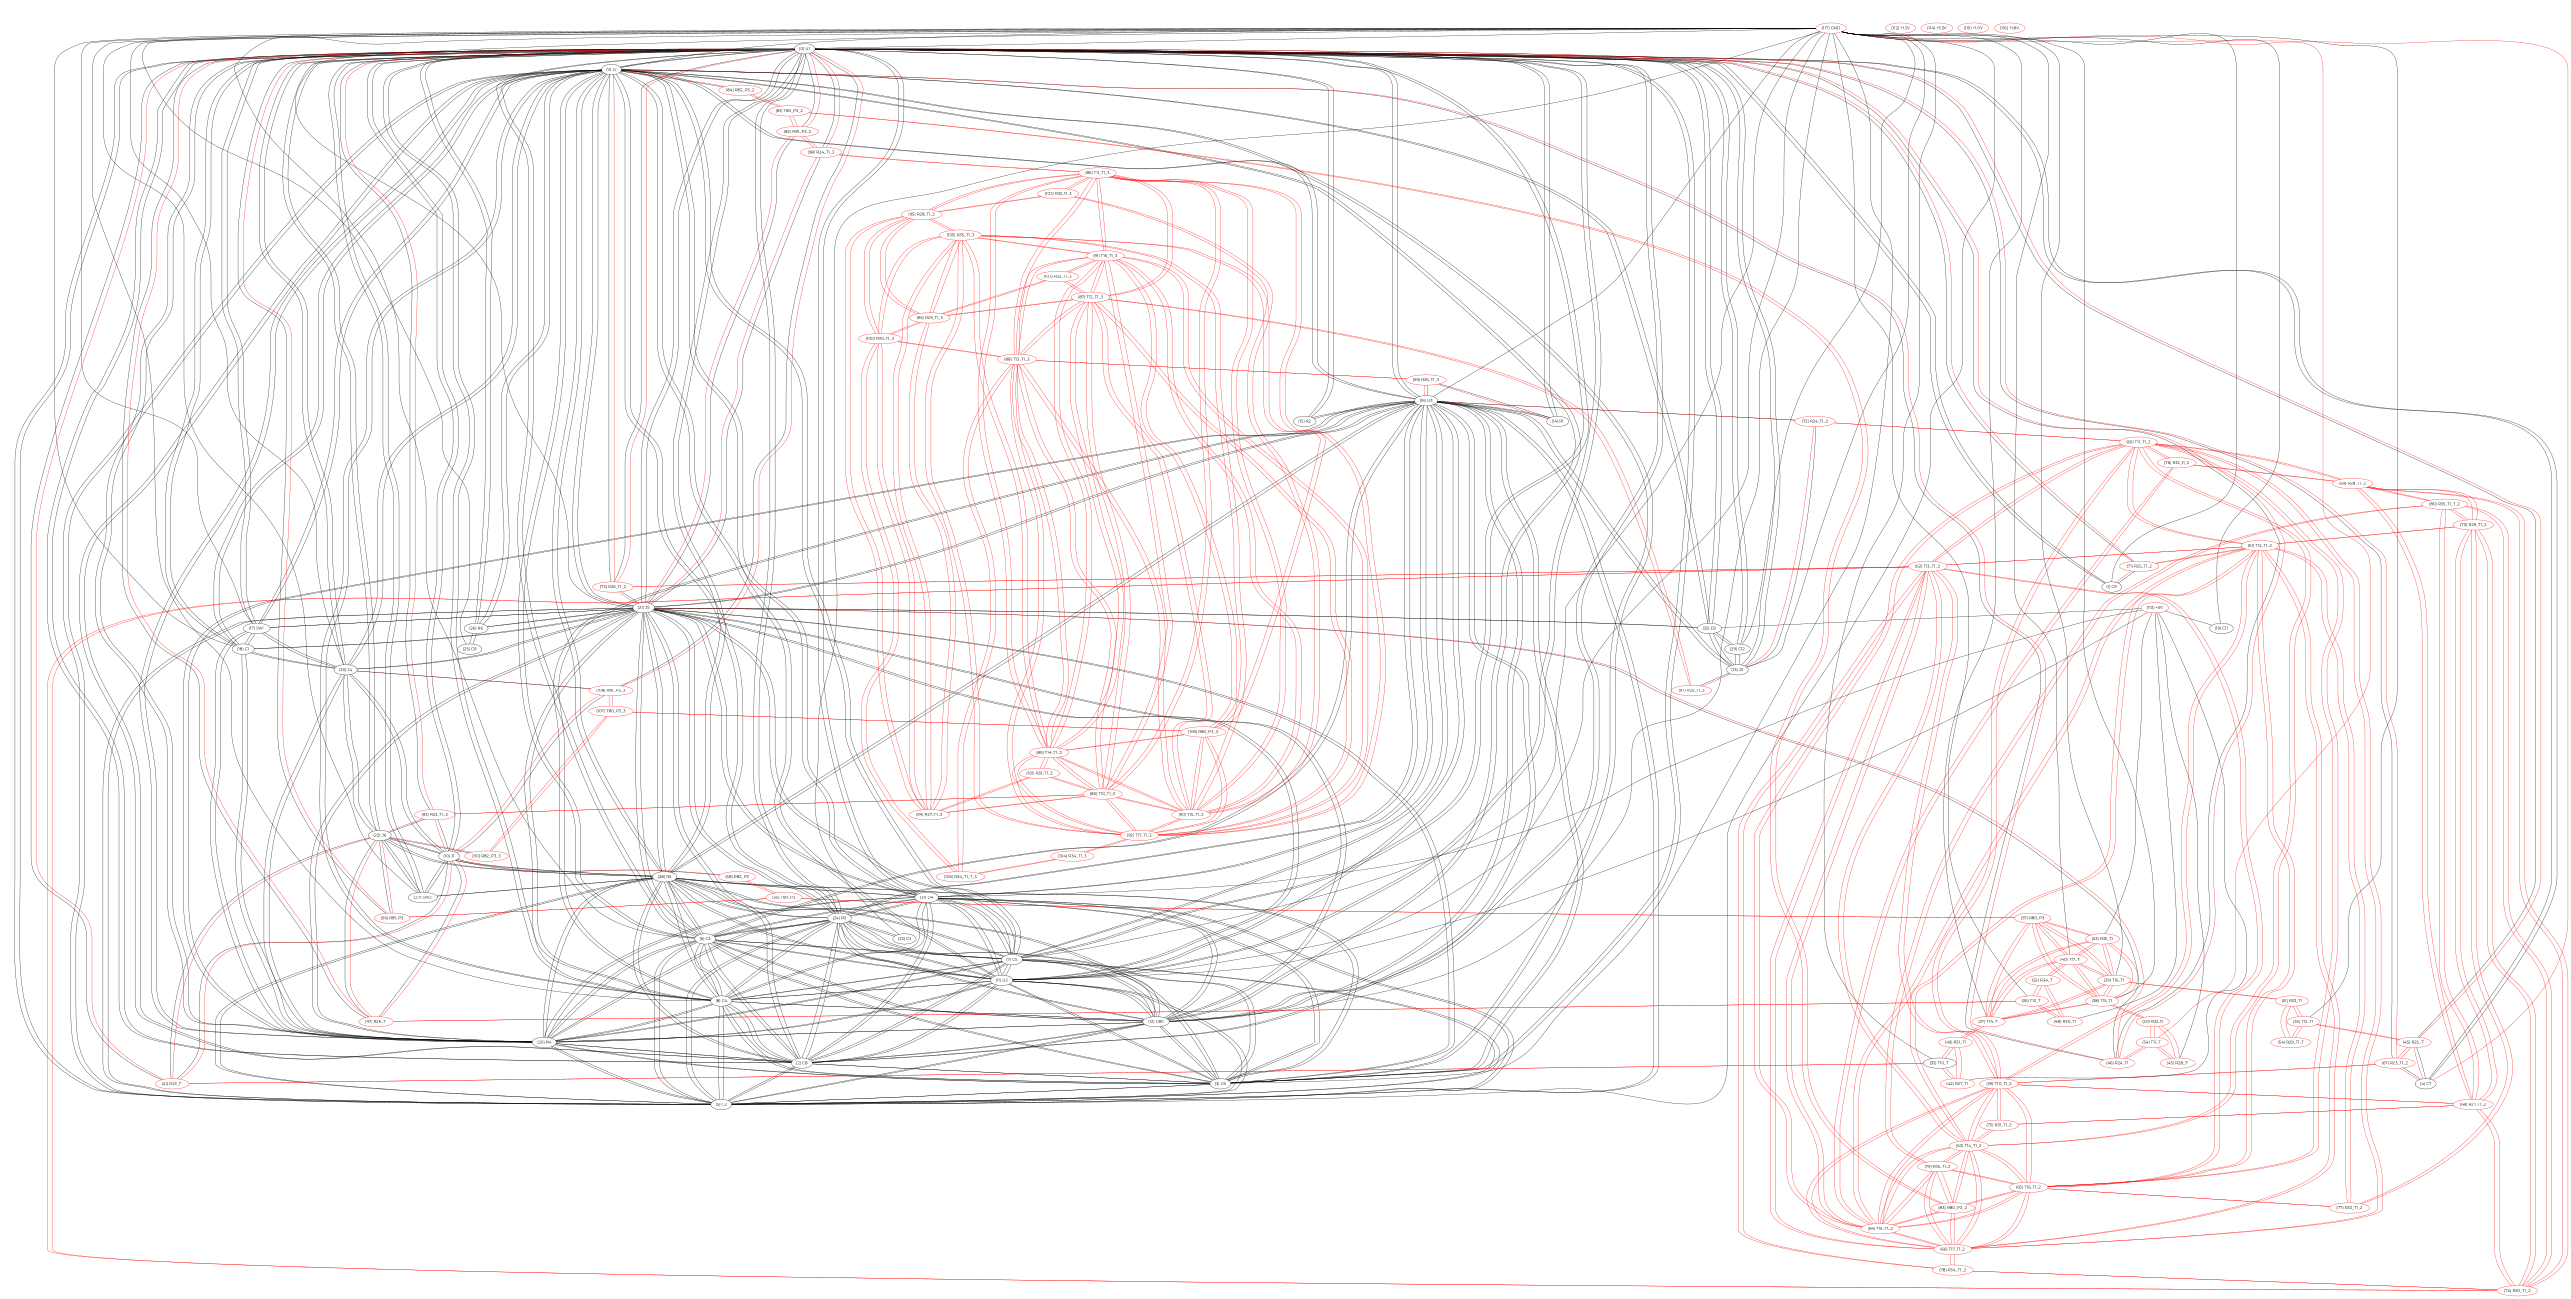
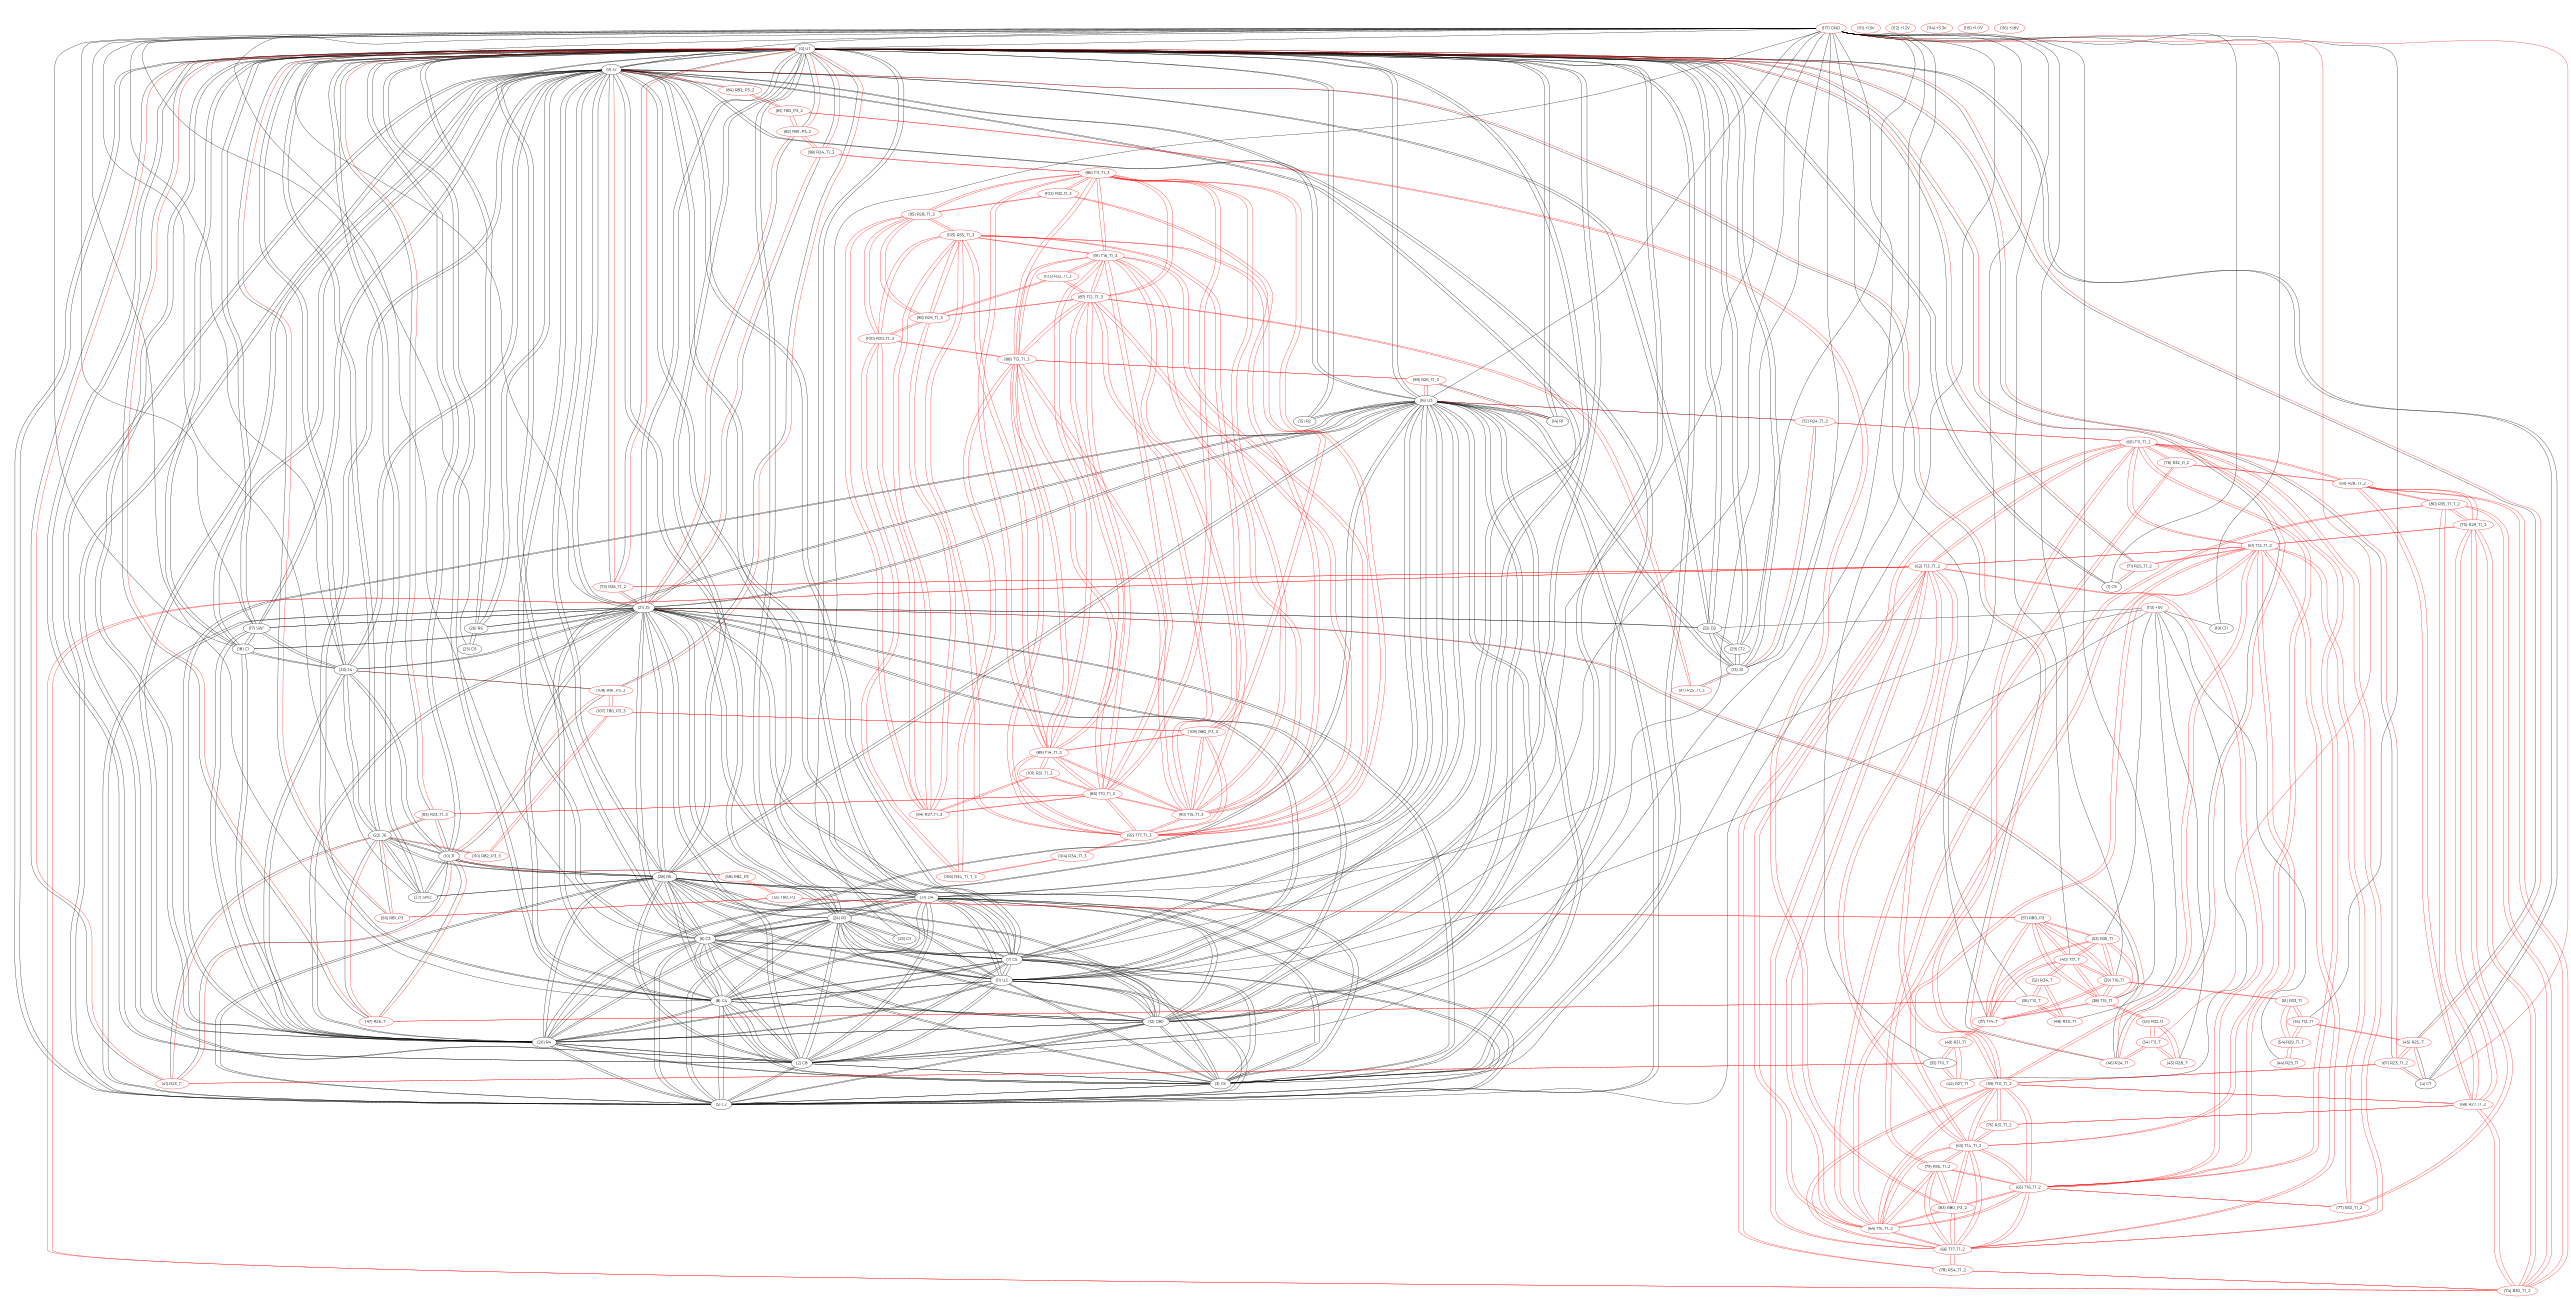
node "(111) +1.5V": added
edge "(117) GND" -- "(2) C8": added
node "(44) R29_T1": added
